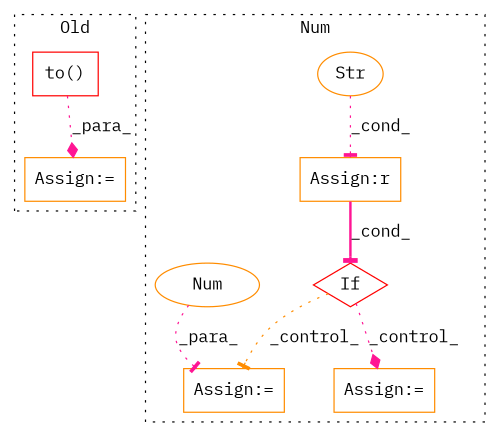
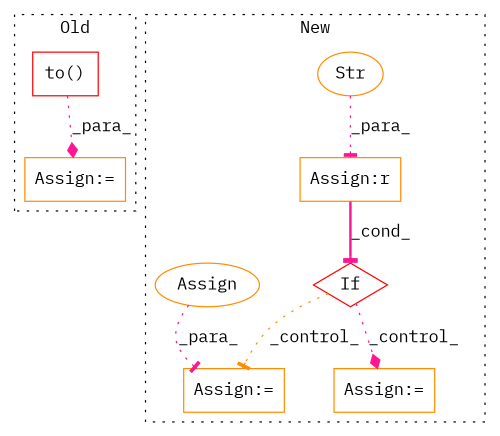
cluster "Num": label "Num" -> "New"
edge "Str" -> "Assign:r": label "_cond_" -> "_para_"
node "Num": label "Num" -> "Assign"
